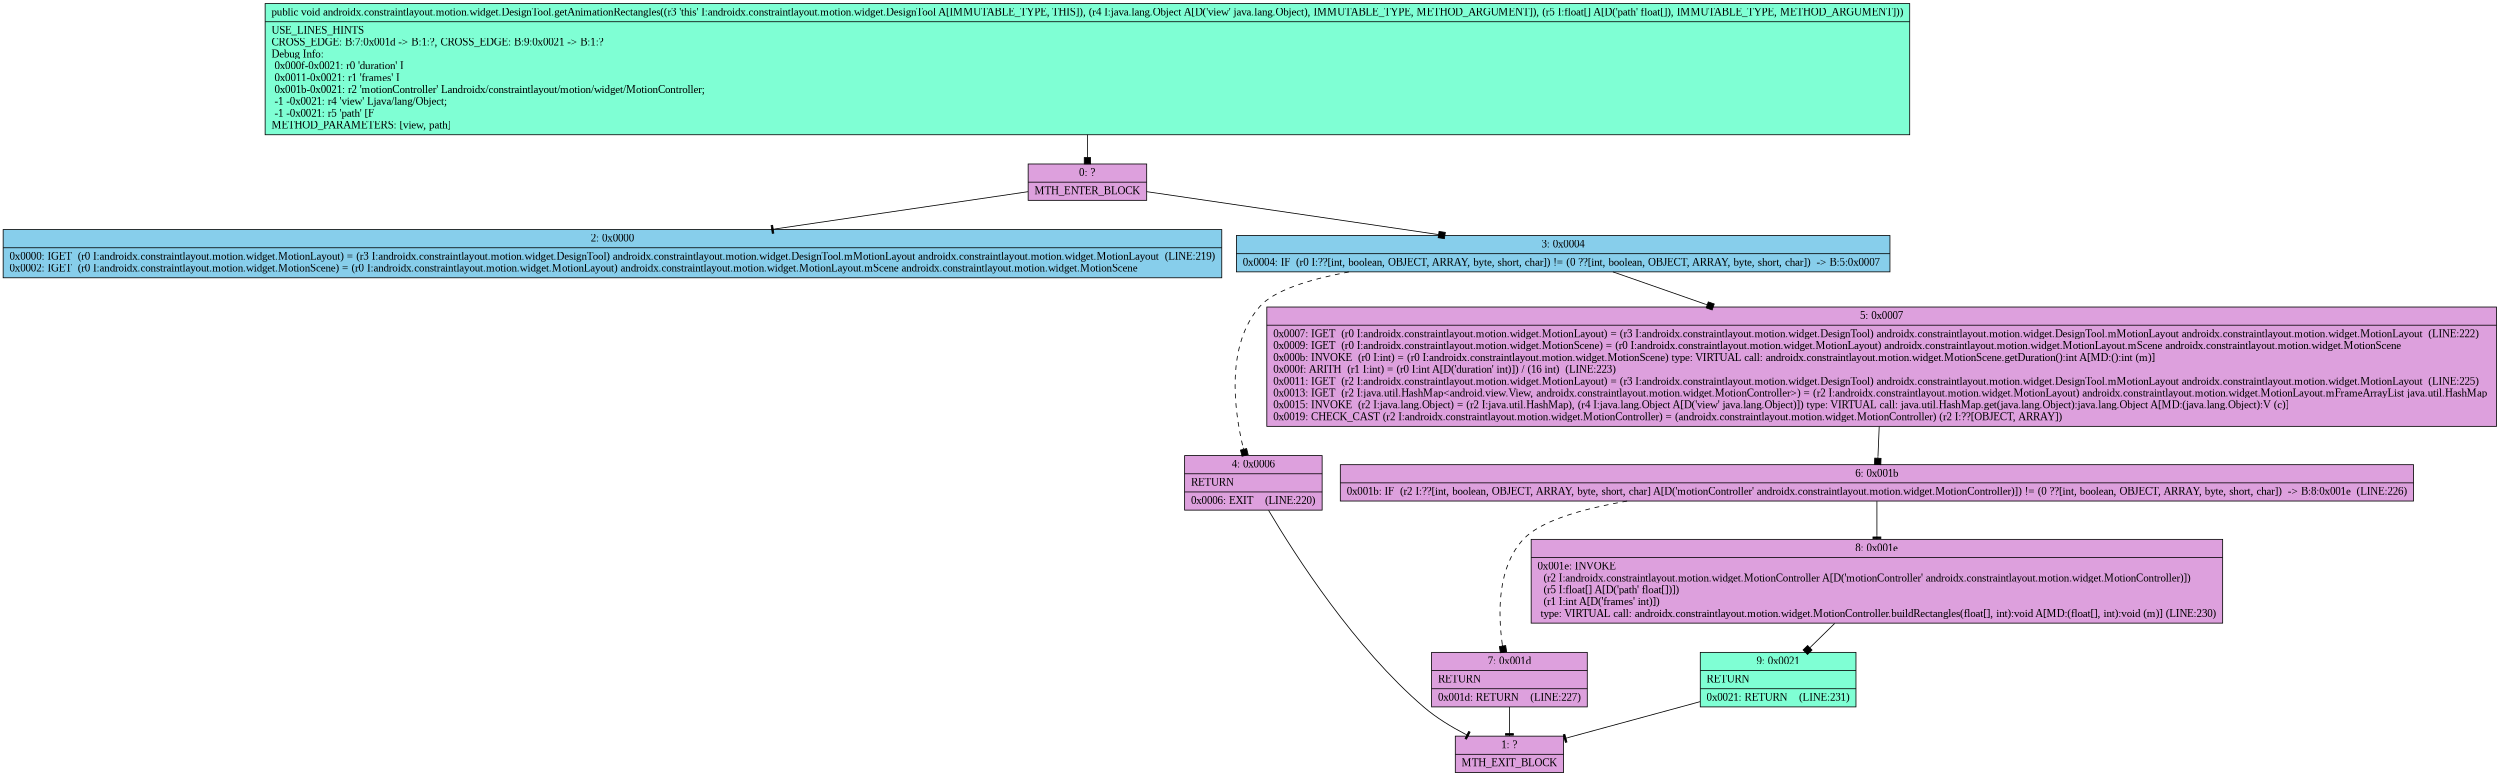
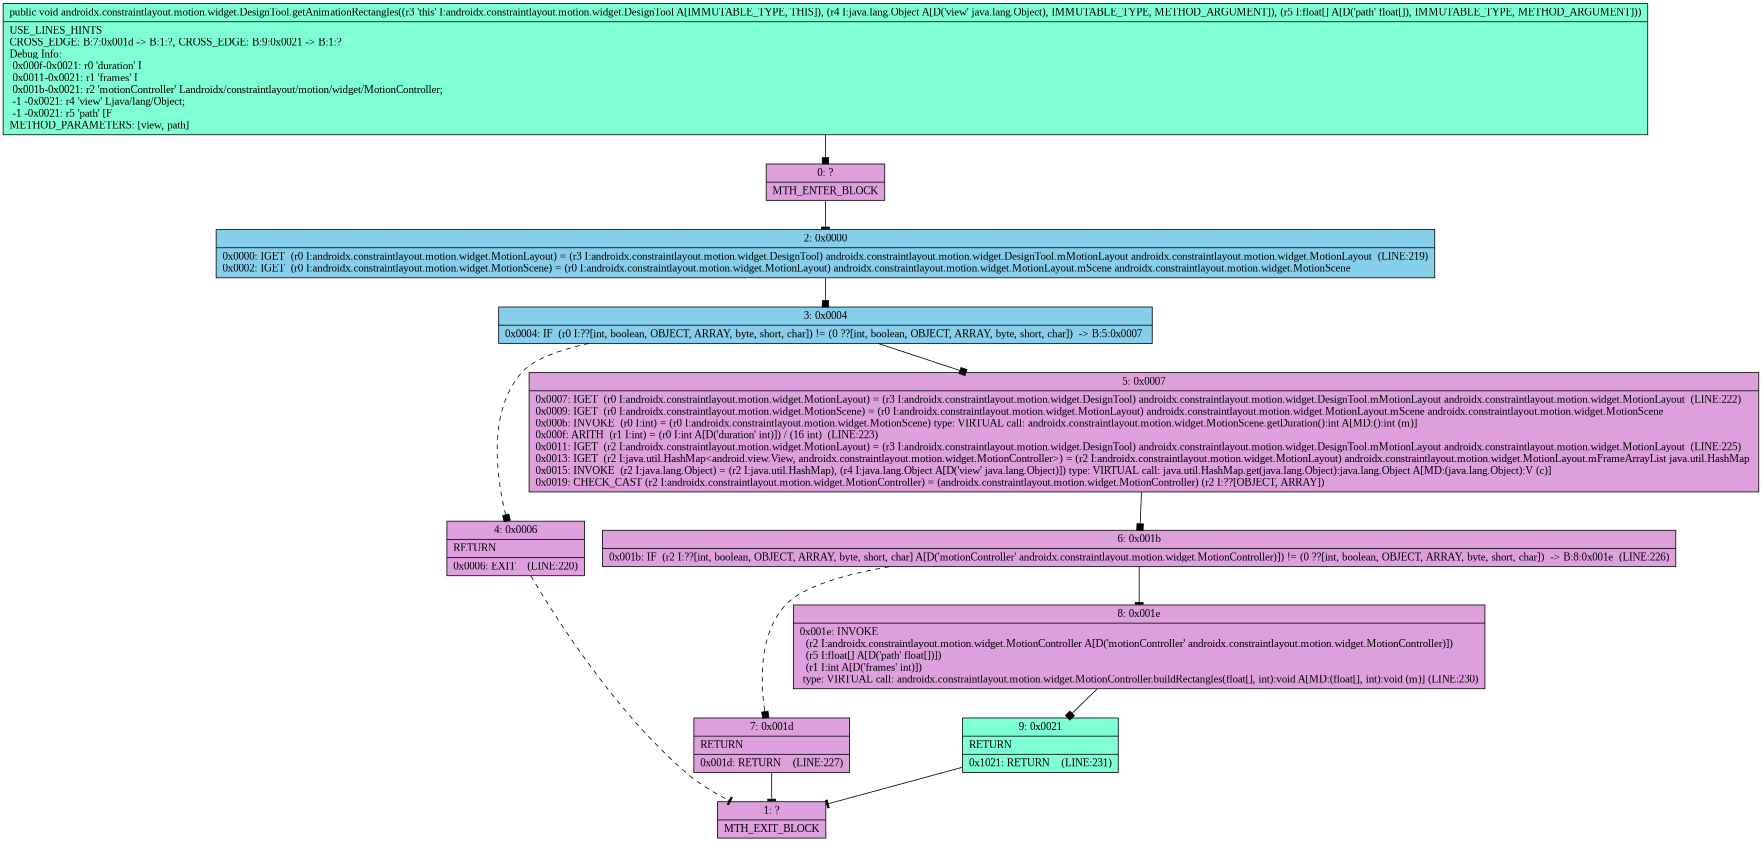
edge "0: ?" -> "3: 0x0004": now "2: 0x0000" -> "3: 0x0004"
edge "4: 0x0006" -> "1: ?": style solid -> dashed
node "9: 0x0021": text "0x0021: RETURN    (LINE:231)" -> "0x1021: RETURN    (LINE:231)"
